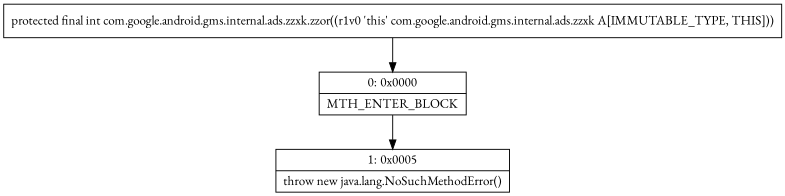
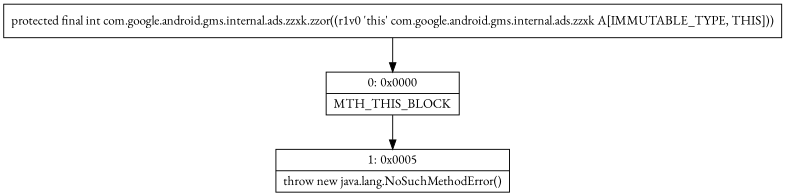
node "0: 0x0000": text "MTH_ENTER_BLOCK" -> "MTH_THIS_BLOCK"
